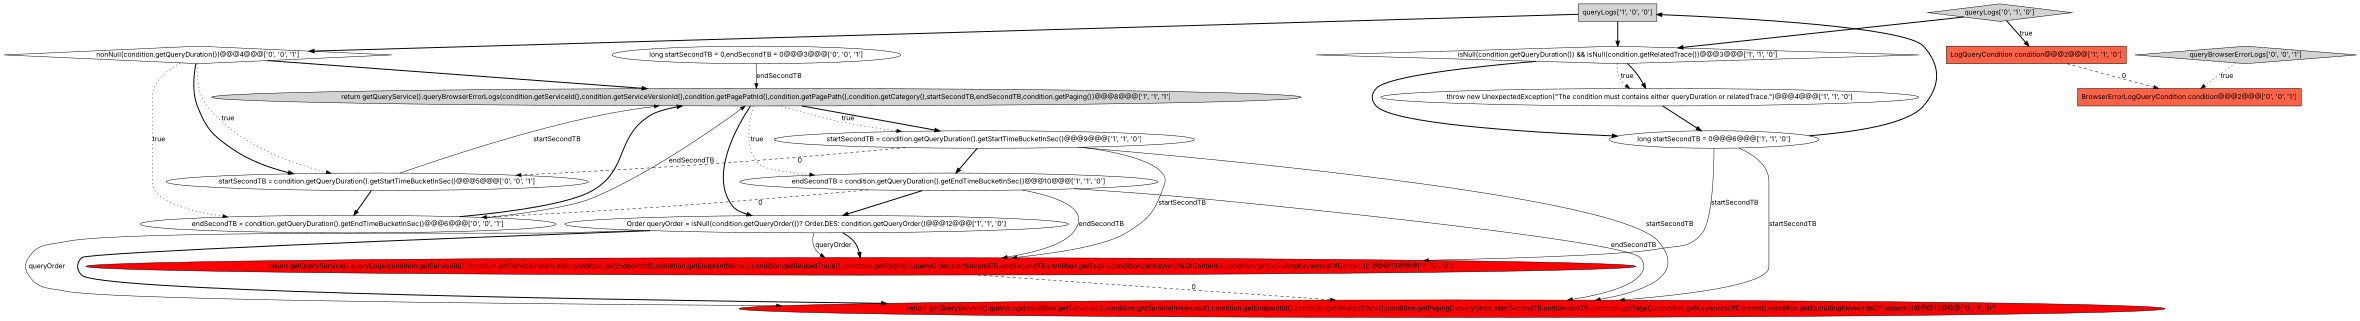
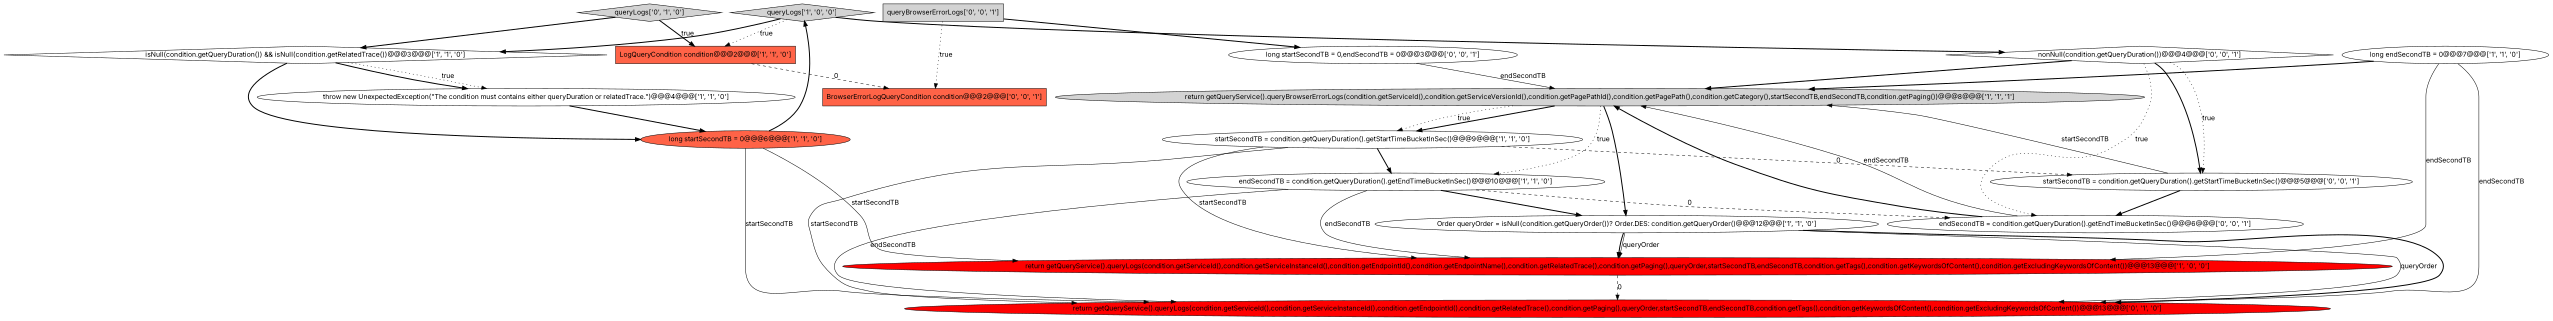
node "queryLogs['1', '0', '0']": shape box -> diamond
edge "queryBrowserErrorLogs['0', '0', '1']" -> "long startSecondTB = 0,endSecondTB = 0@@@3@@@['0', '0', '1']": added
edge "queryLogs['1', '0', '0']" -> "LogQueryCondition condition@@@2@@@['1', '1', '0']": added, label "true"
node "queryBrowserErrorLogs['0', '0', '1']": shape diamond -> box
node "long endSecondTB = 0@@@7@@@['1', '1', '0']": added
node "long startSecondTB = 0@@@6@@@['1', '1', '0']": fillcolor white -> tomato
